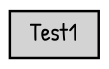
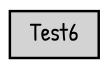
node "Test1": label "Test1" -> "Test6"
